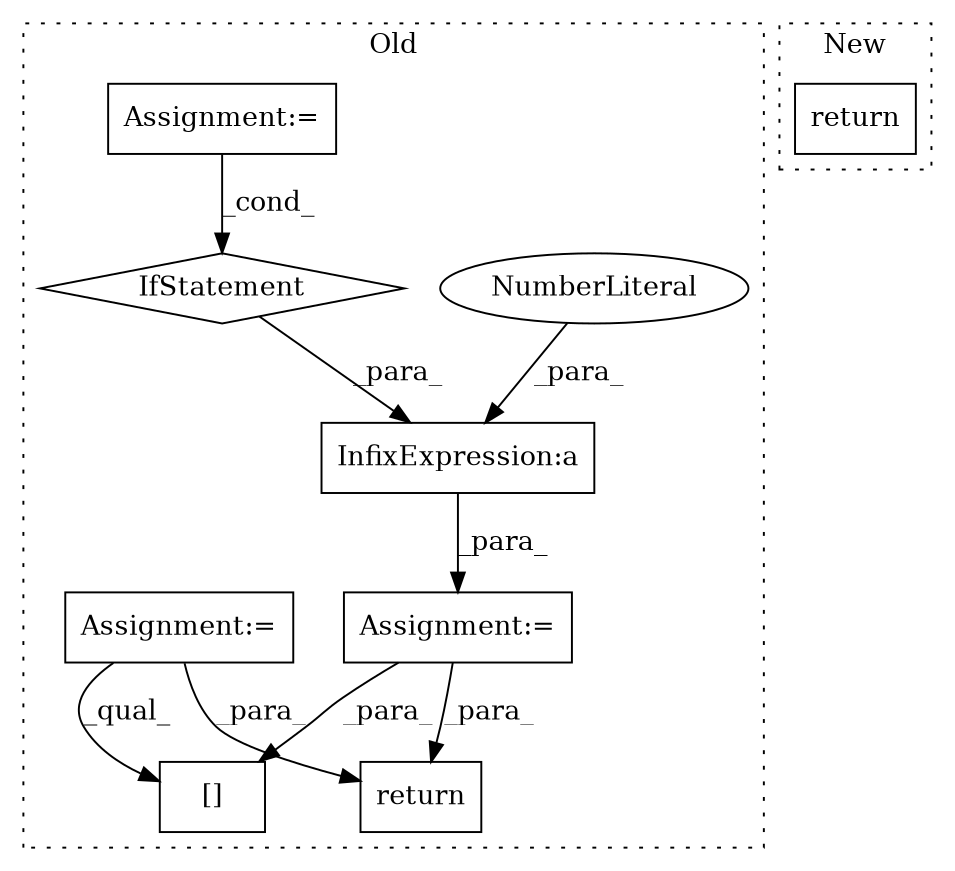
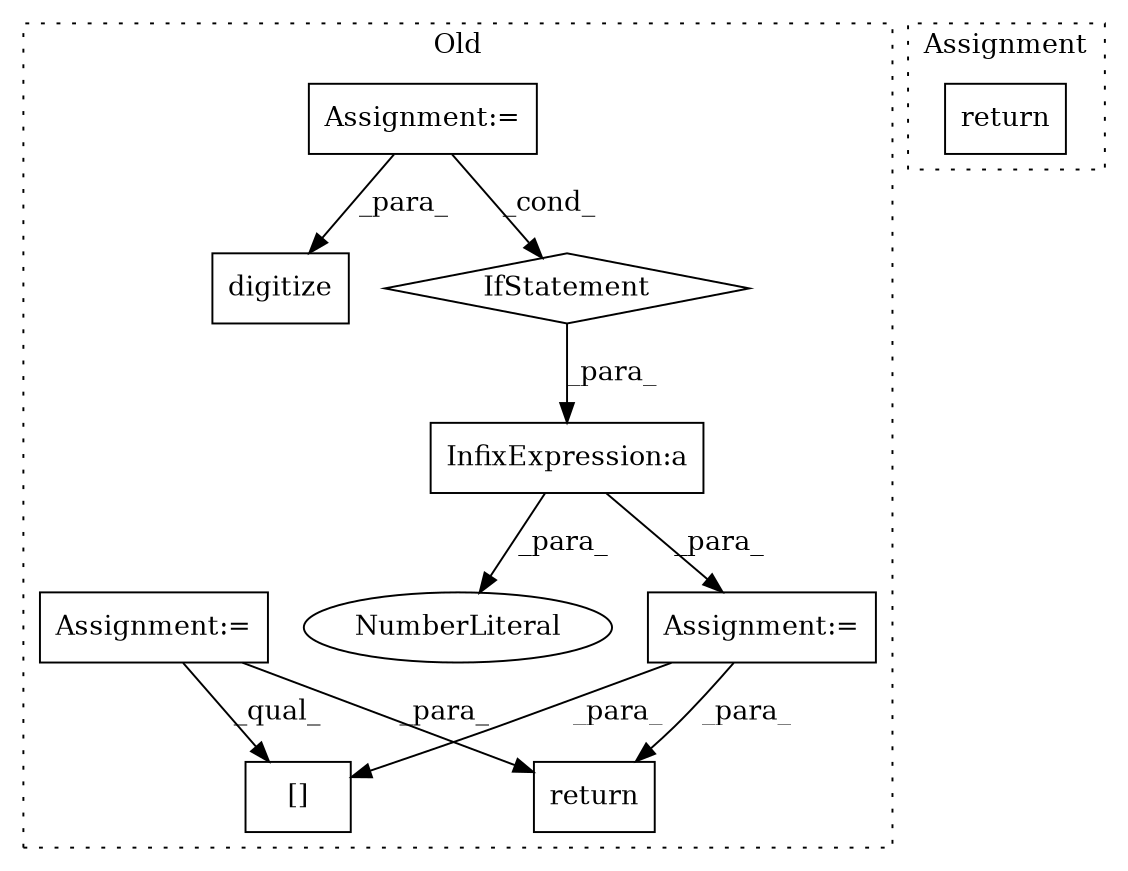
cluster "New": label "New" -> "Assignment"
node "digitize": added
edge "NumberLiteral" -> "InfixExpression:a": reversed
